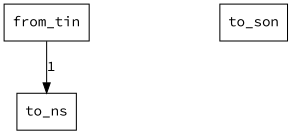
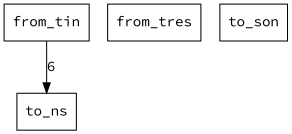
node "from_tres": added
edge "from_tin" -> "to_ns": label "1" -> "6"
